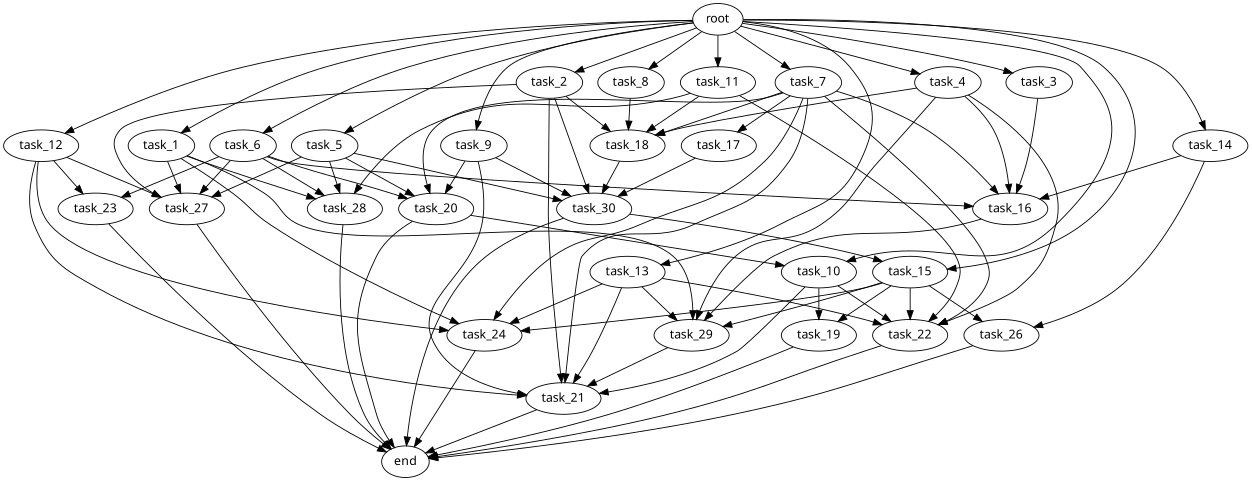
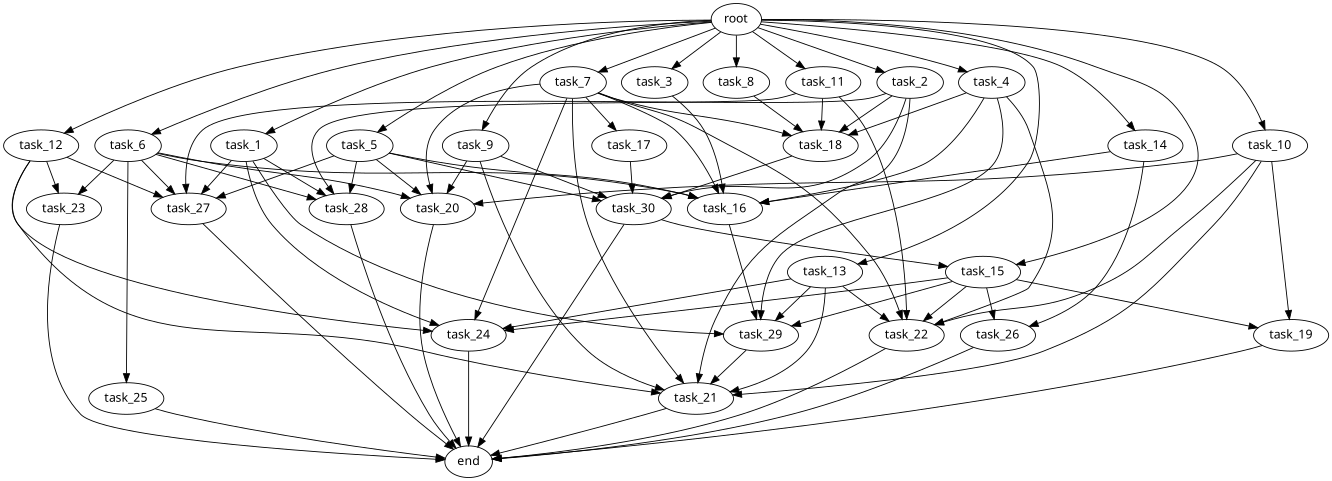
edge "task_5" -> "task_16": added
edge "task_20" -> "task_10": reversed
node "task_25": added
